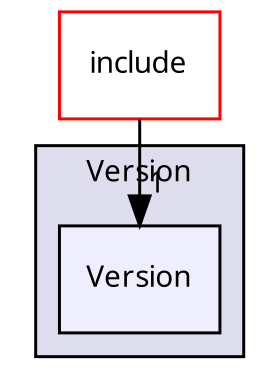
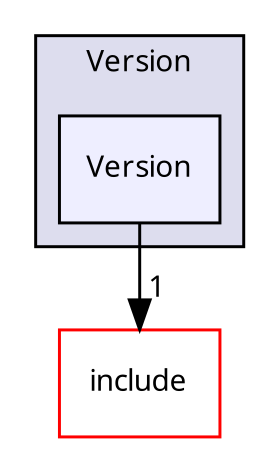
edge "include" -> "Version": reversed
